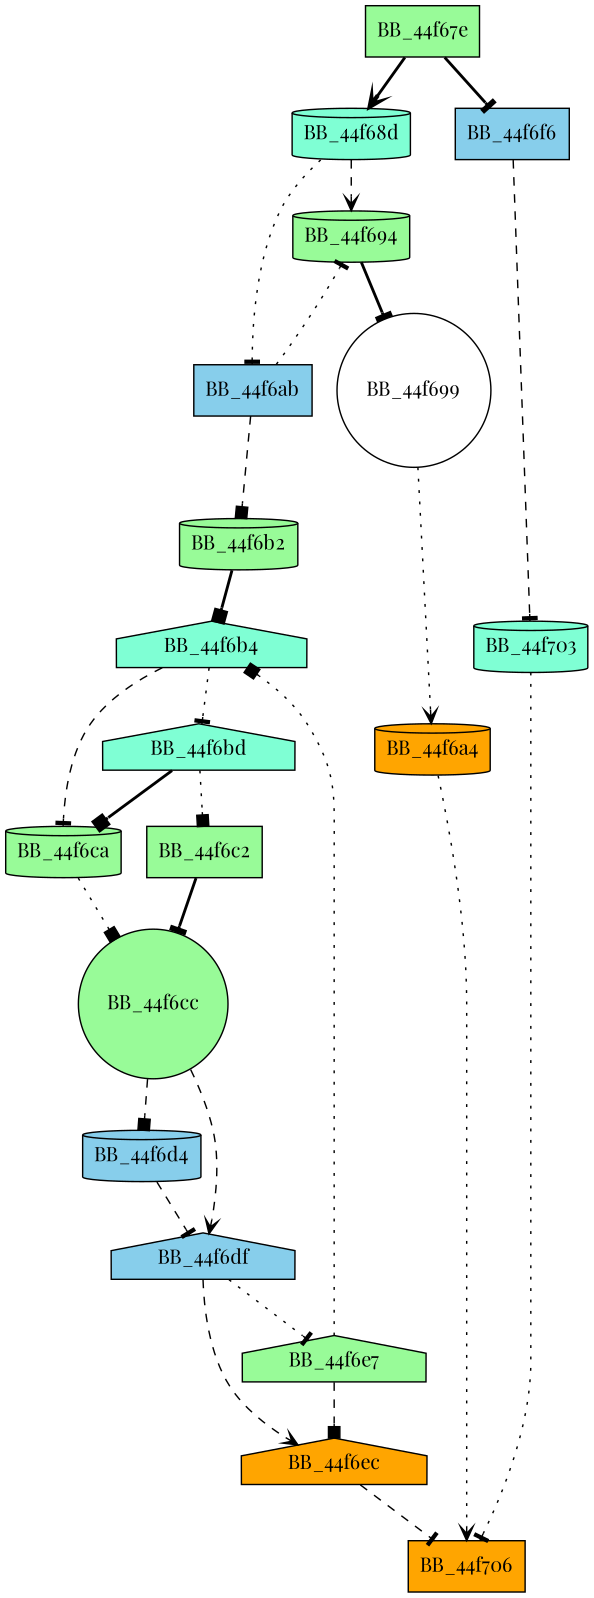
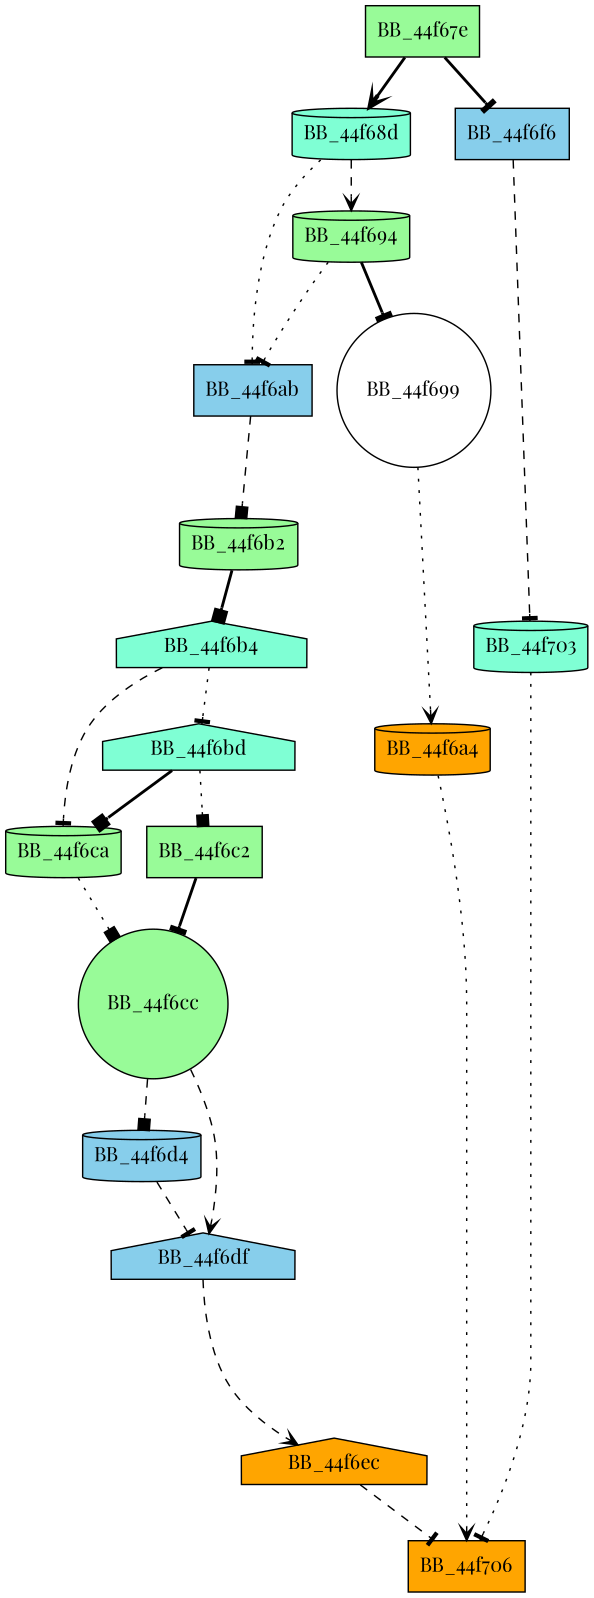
edge "BB_44f6ab" -> "BB_44f694": reversed
node "BB_44f6e7": removed
